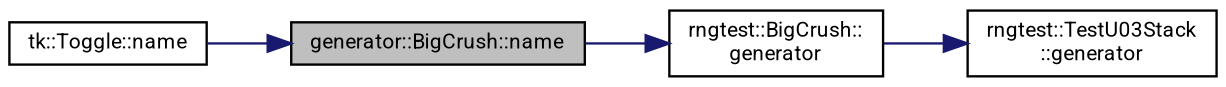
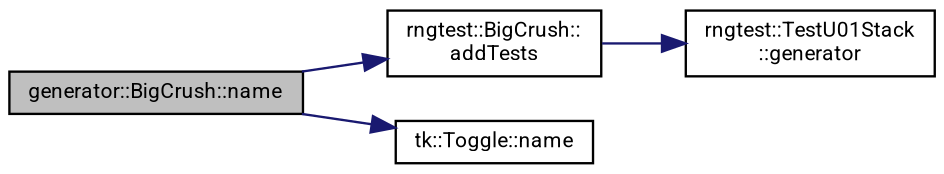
edge "tk::Toggle::name" -> "generator::BigCrush::name": reversed
node "rngtest::BigCrush:: generator": label "rngtest::BigCrush:: generator" -> "rngtest::BigCrush:: addTests"
node "rngtest::TestU03Stack ::generator": label "rngtest::TestU03Stack ::generator" -> "rngtest::TestU01Stack ::generator"
